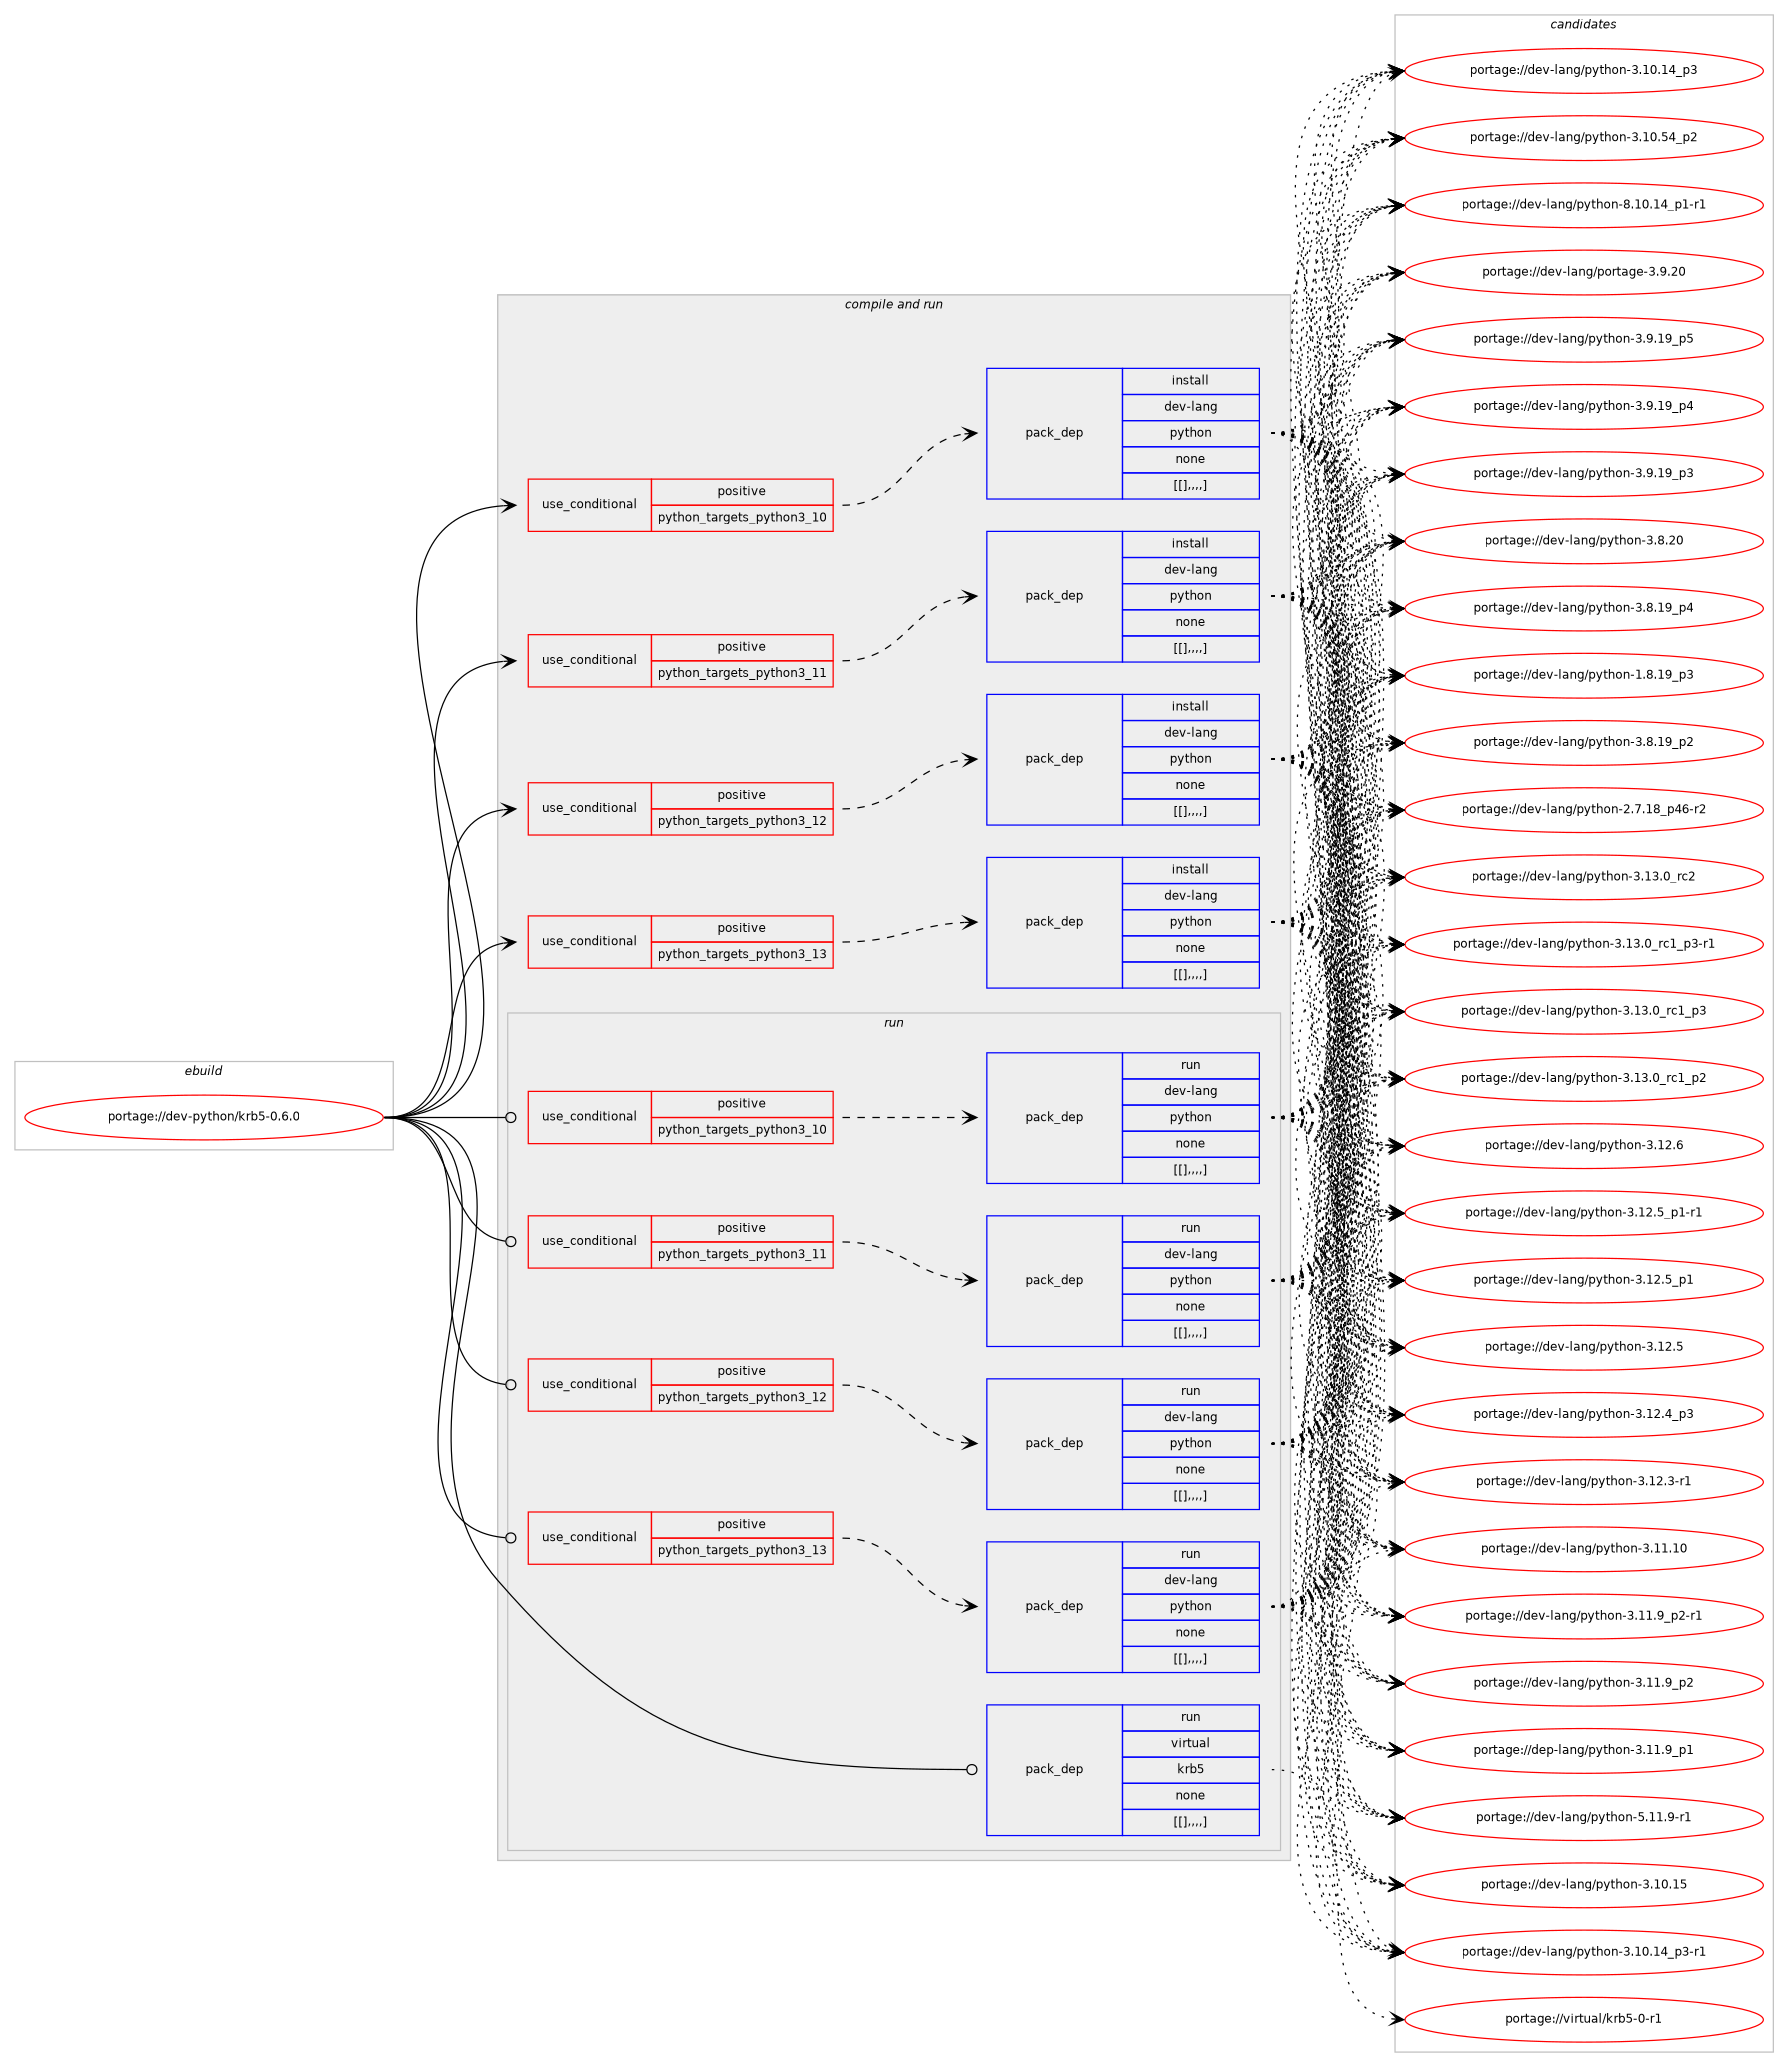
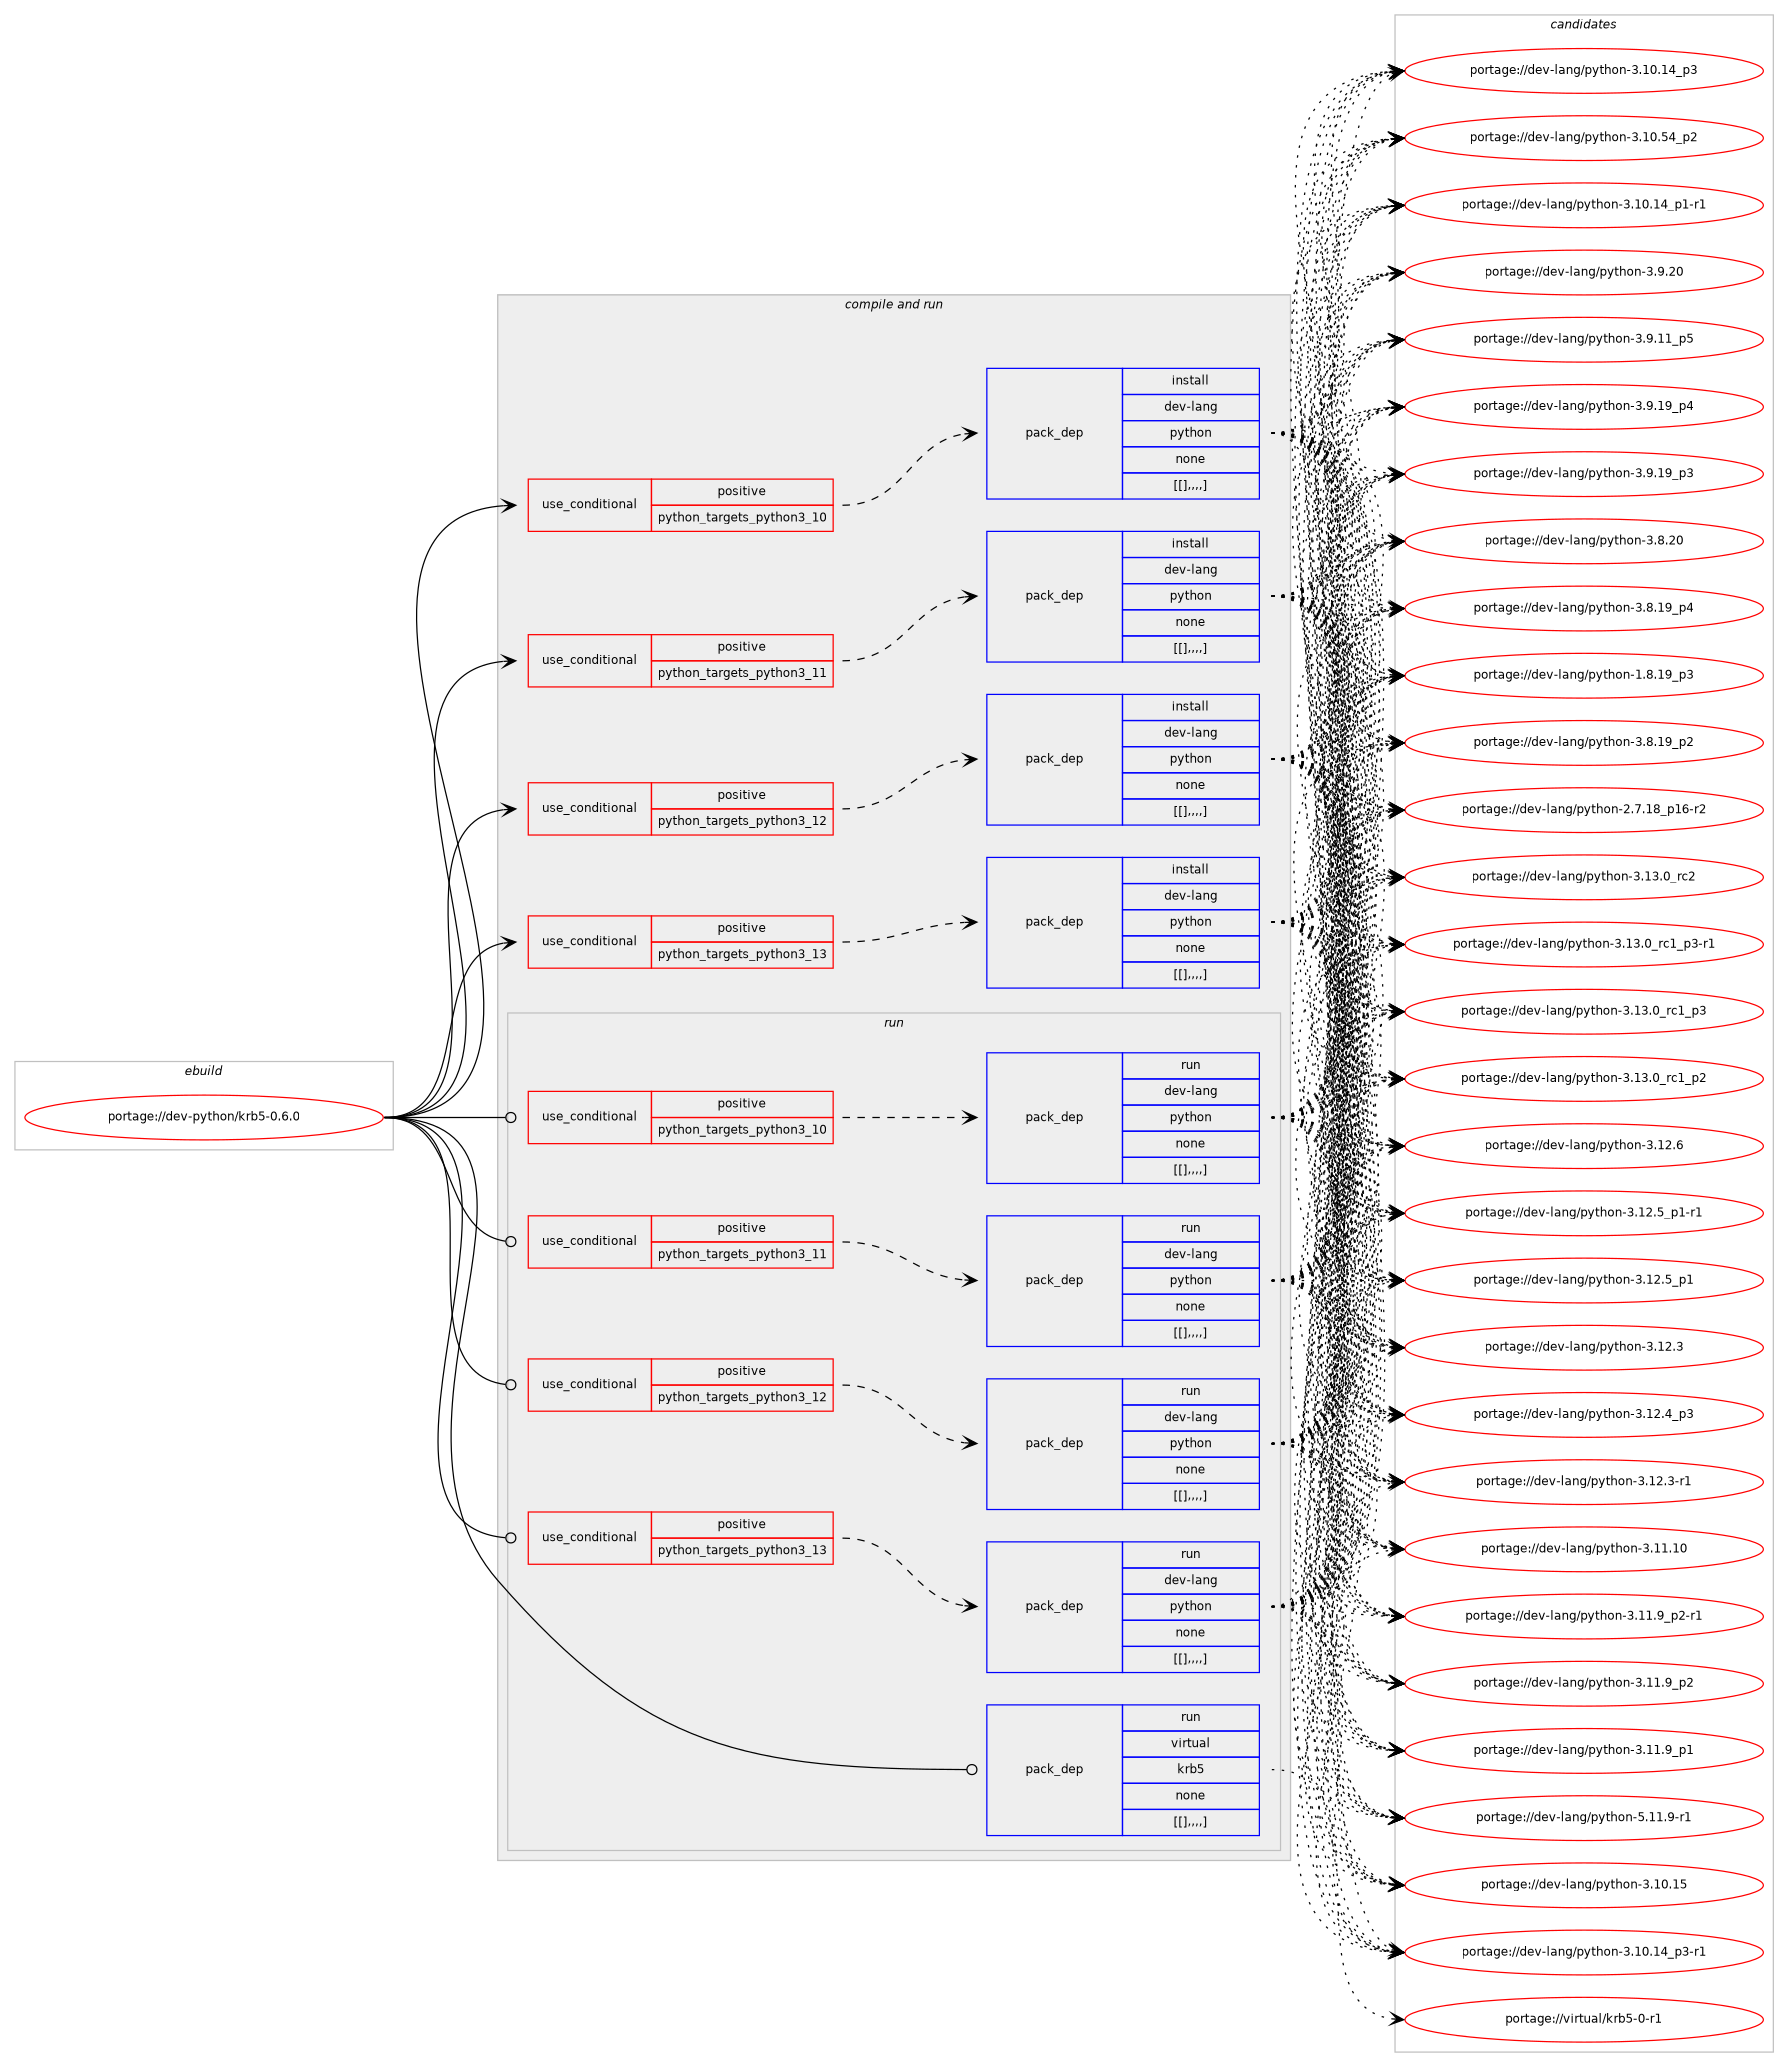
node "portage://dev-lang/python-8.10.14_p1-r1": label "portage://dev-lang/python-8.10.14_p1-r1" -> "portage://dev-lang/python-3.10.14_p1-r1"
node "portage://dev-lang/portage-3.9.20": label "portage://dev-lang/portage-3.9.20" -> "portage://dev-lang/python-3.9.20"
node "portage://dev-lang/python-3.9.19_p5": label "portage://dev-lang/python-3.9.19_p5" -> "portage://dev-lang/python-3.9.11_p5"
node "portage://dev-lang/python-2.7.18_p46-r2": label "portage://dev-lang/python-2.7.18_p46-r2" -> "portage://dev-lang/python-2.7.18_p16-r2"
node "portage://dev-lang/python-3.12.5": label "portage://dev-lang/python-3.12.5" -> "portage://dev-lang/python-3.12.3"
node "portage://dep-lang/python-3.11.9_p1": label "portage://dep-lang/python-3.11.9_p1" -> "portage://dev-lang/python-3.11.9_p1"
